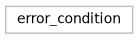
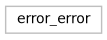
node "error_condition": label "error_condition" -> "error_error"
